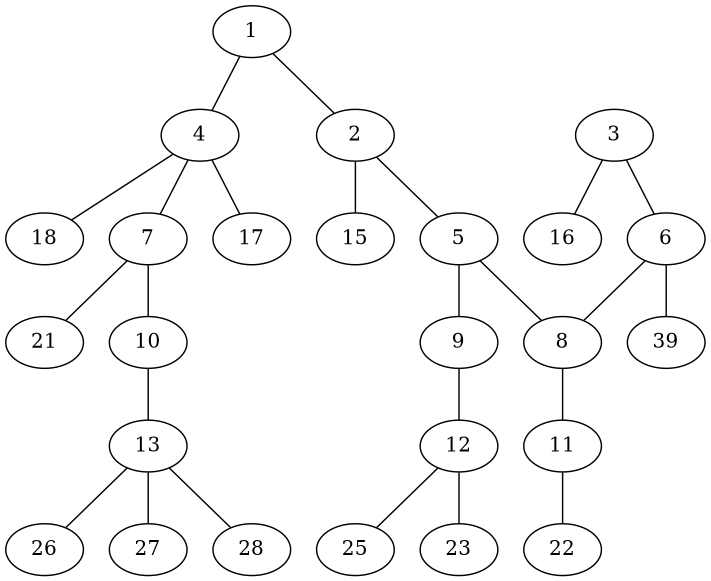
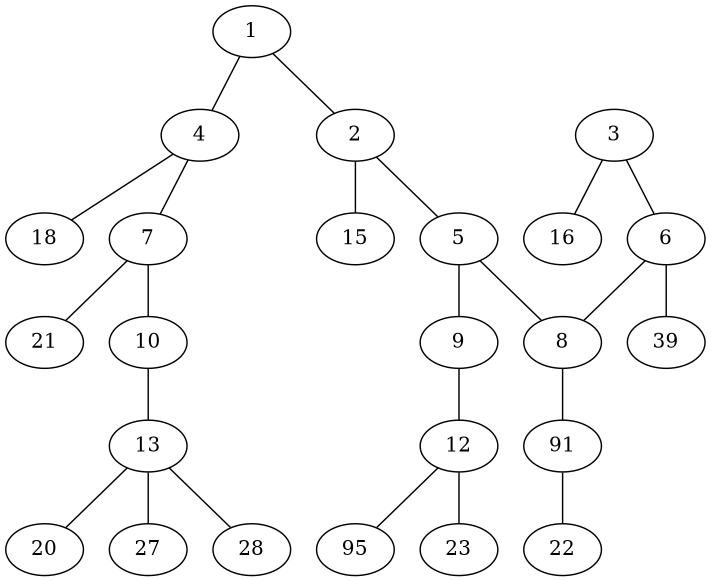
node "17": removed
node "11": label "11" -> "91"
node "26": label "26" -> "20"
node "25": label "25" -> "95"
